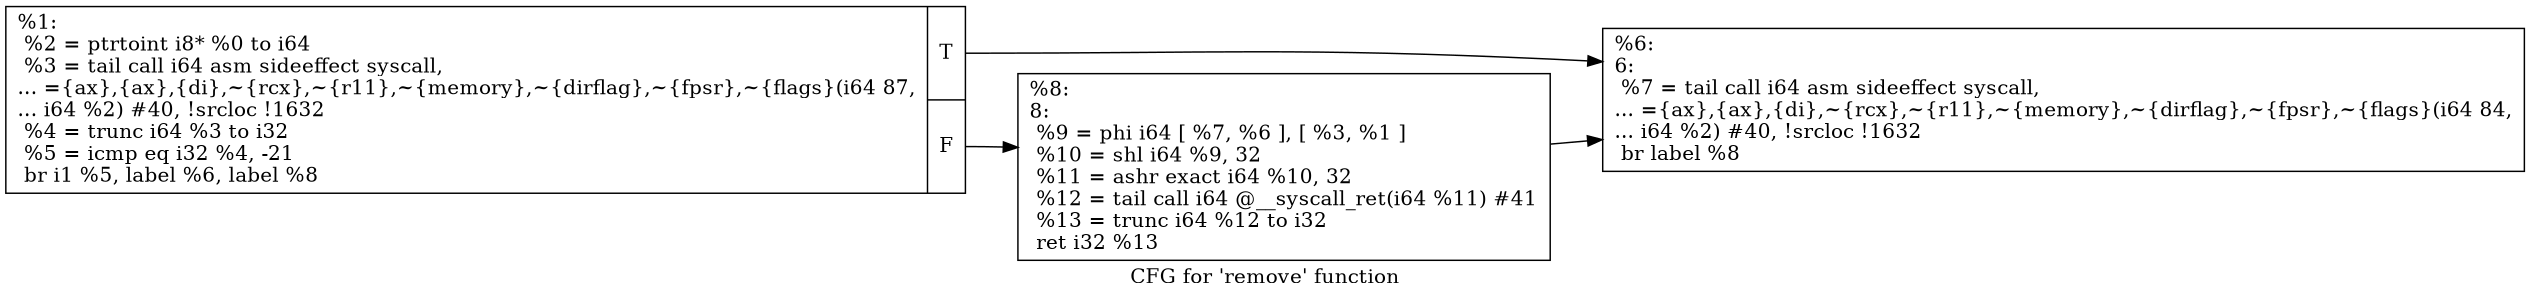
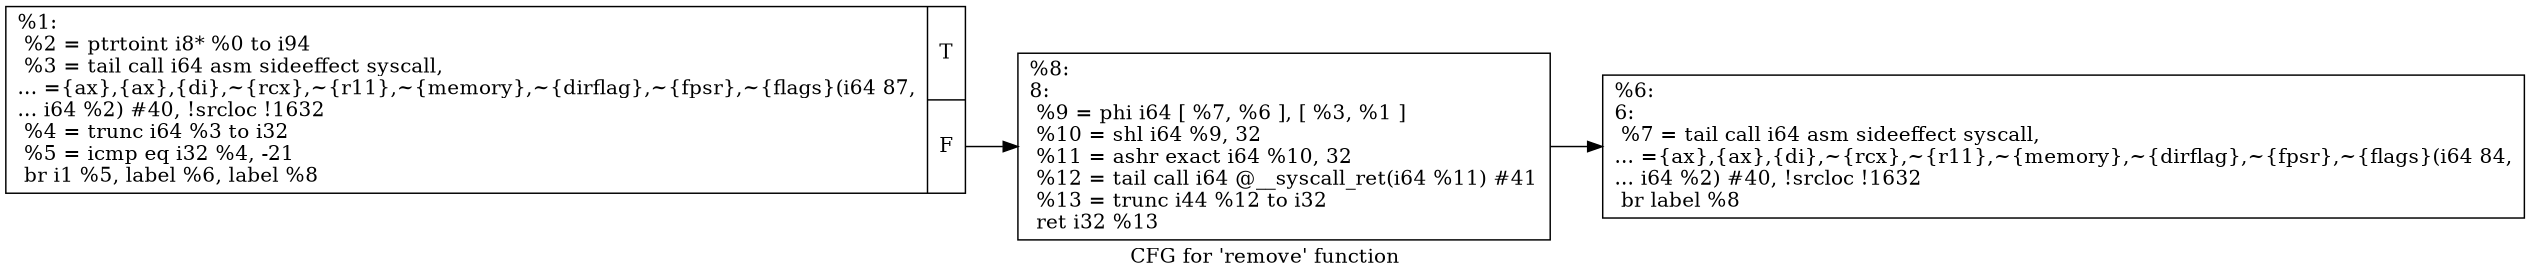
node "%1:": text "%2 = ptrtoint i8* %0 to i64" -> "%2 = ptrtoint i8* %0 to i94"
edge "%1:" -> "%6:": removed
node "%8:": text "%13 = trunc i64 %12 to i32" -> "%13 = trunc i44 %12 to i32"
